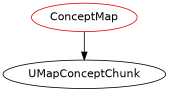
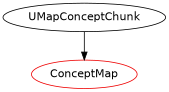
edge "ConceptMap" -> "UMapConceptChunk": reversed
